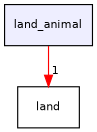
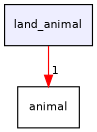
node "land": label "land" -> "animal"
